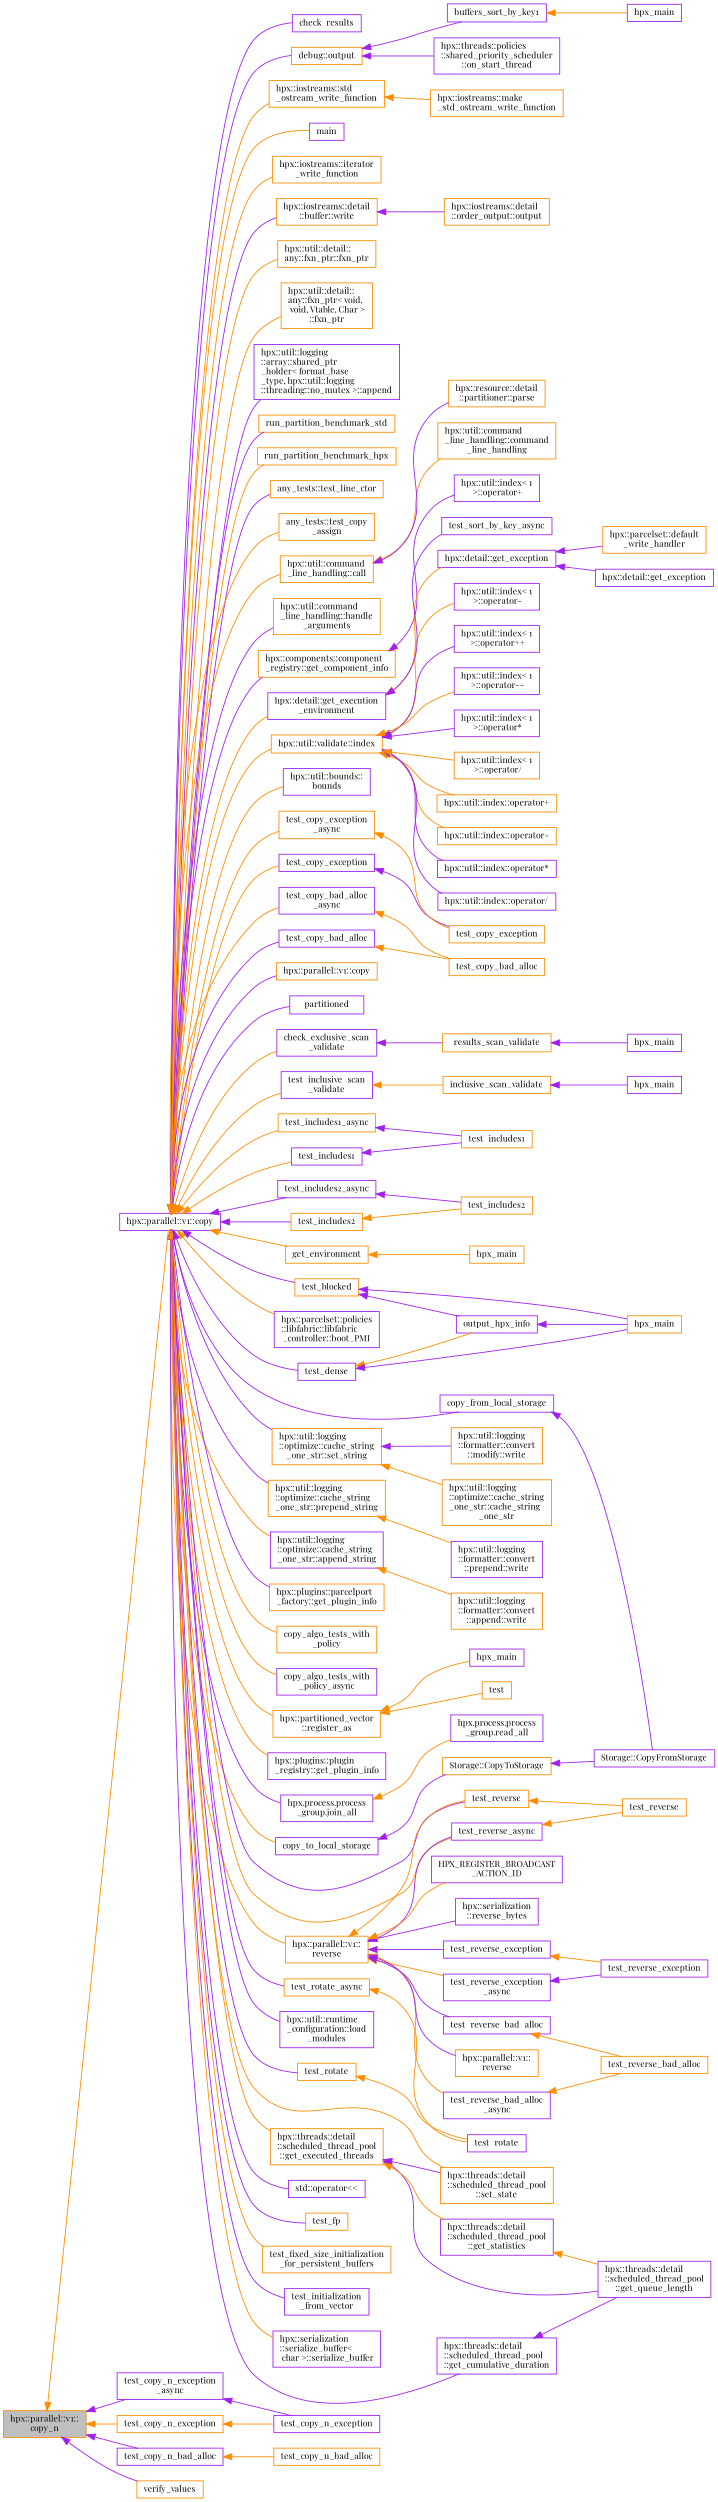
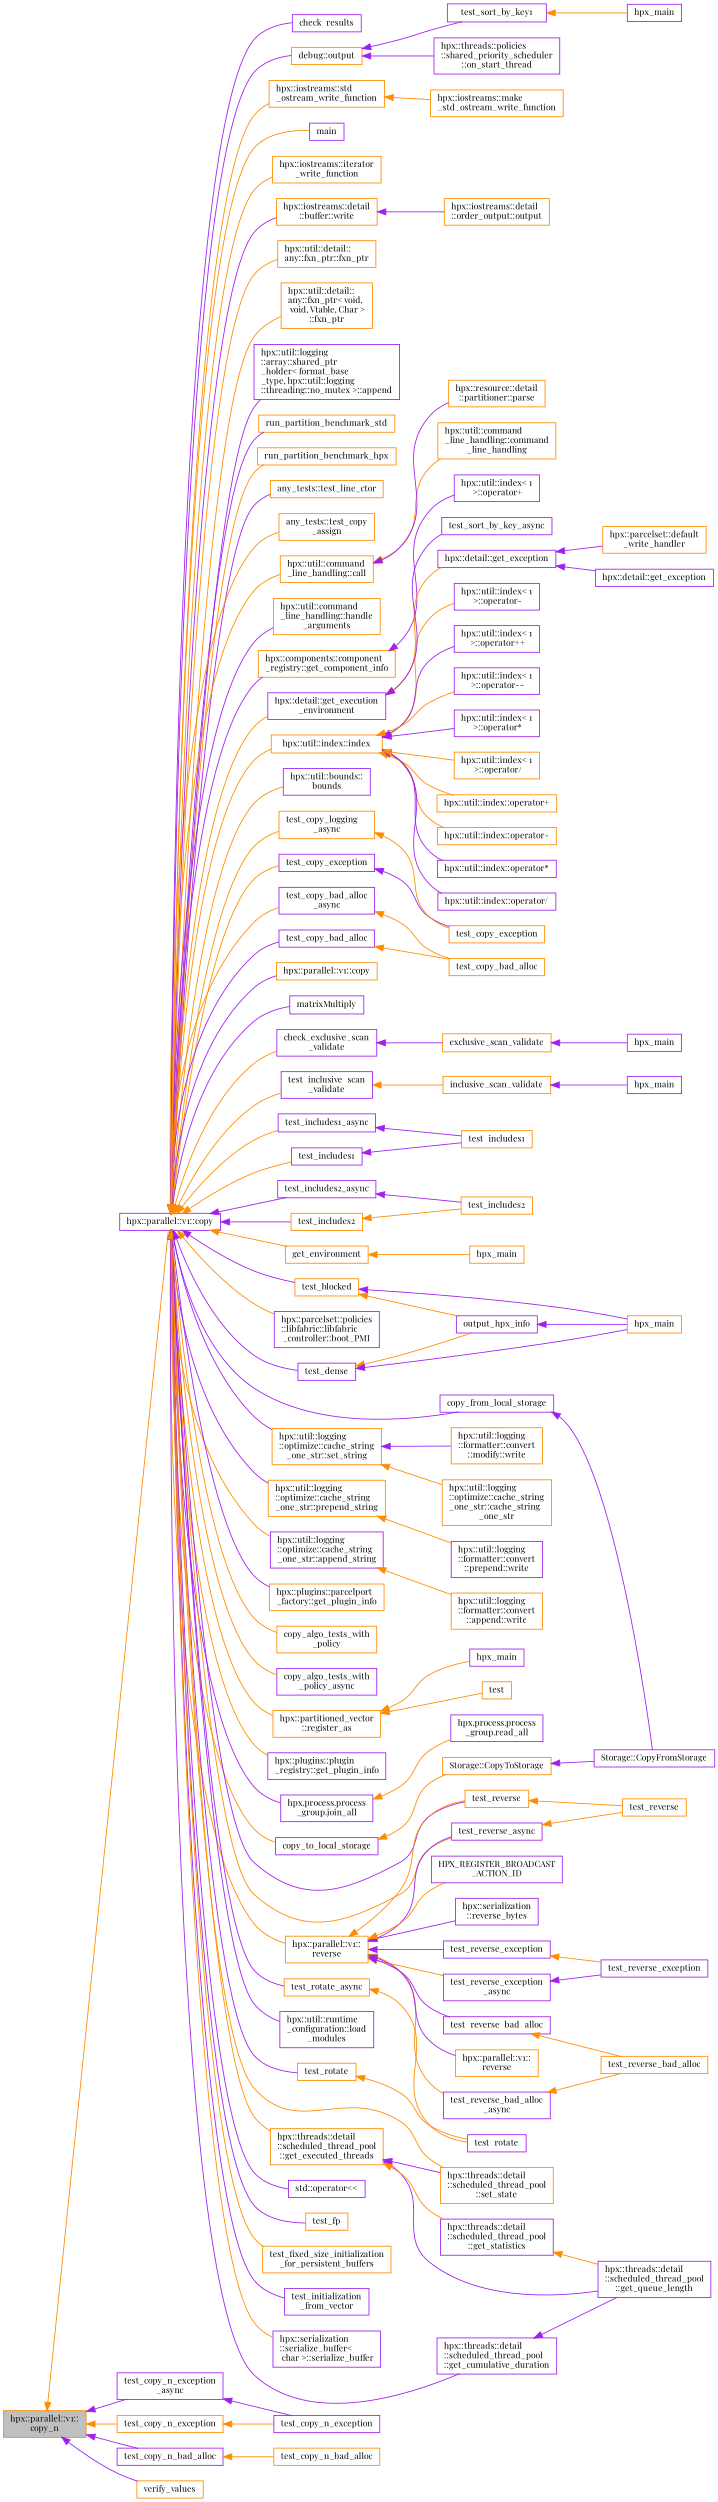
node "buffers_sort_by_key1": label "buffers_sort_by_key1" -> "test_sort_by_key1"
node "hpx::util::validate::index": label "hpx::util::validate::index" -> "hpx::util::index::index"
node "test_copy_exception _async": label "test_copy_exception _async" -> "test_copy_logging _async"
node "partitioned": label "partitioned" -> "matrixMultiply"
node "results_scan_validate": label "results_scan_validate" -> "exclusive_scan_validate"
node "test_includes1_async": color darkorange -> purple
edge "output_hpx_info" -> "test_blocked": color purple -> darkorange
edge "Storage::CopyToStorage" -> "copy_to_local_storage": color purple -> darkorange
